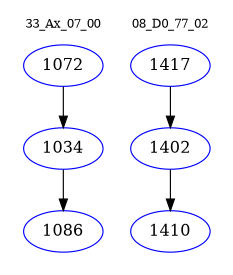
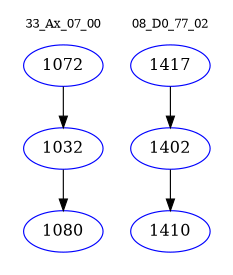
node "1034": label "1034" -> "1032"
node "1086": label "1086" -> "1080"
